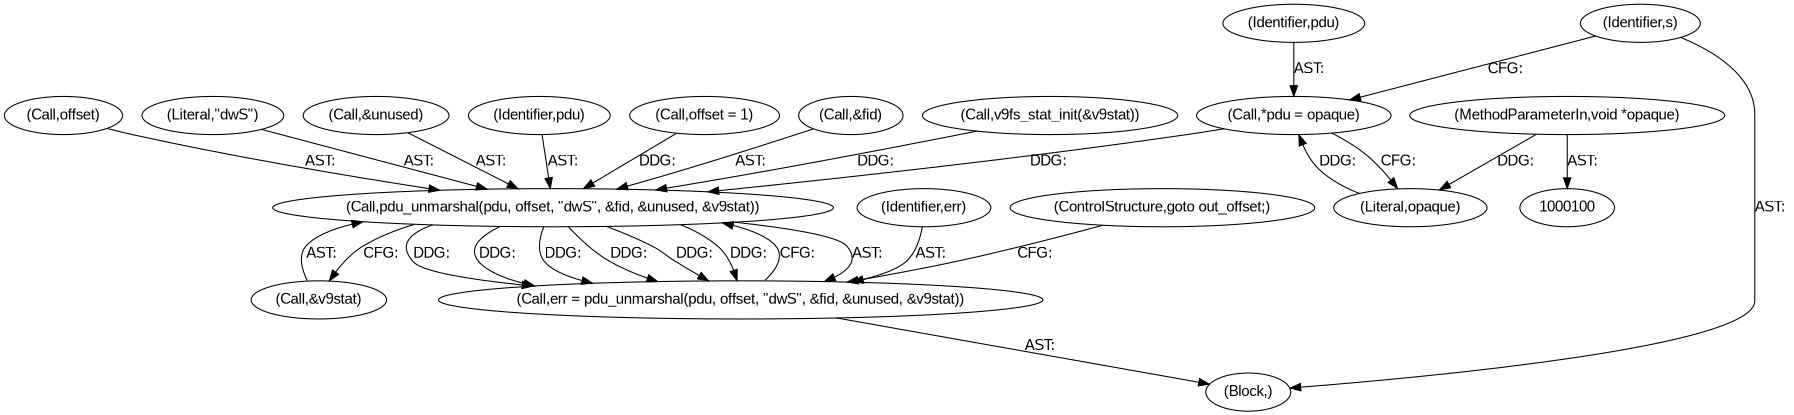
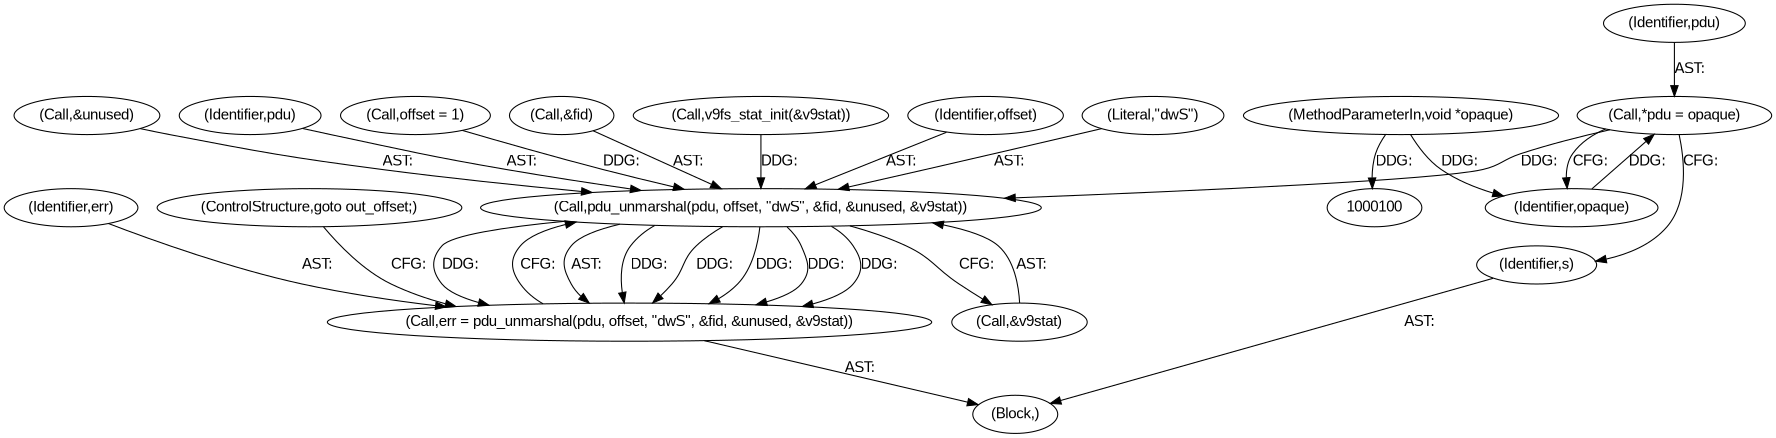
edge "(Identifier,s)" -> "(Call,*pdu = opaque)": reversed
node "(Call,offset)": label "(Call,offset)" -> "(Identifier,offset)"
edge "(MethodParameterIn,void *opaque)" -> "1000100": label "AST: " -> "DDG: "
node "(Literal,opaque)": label "(Literal,opaque)" -> "(Identifier,opaque)"
